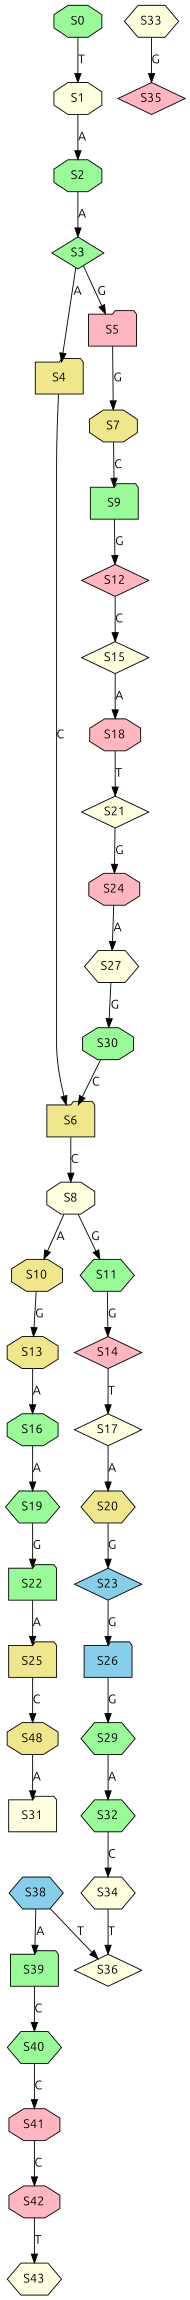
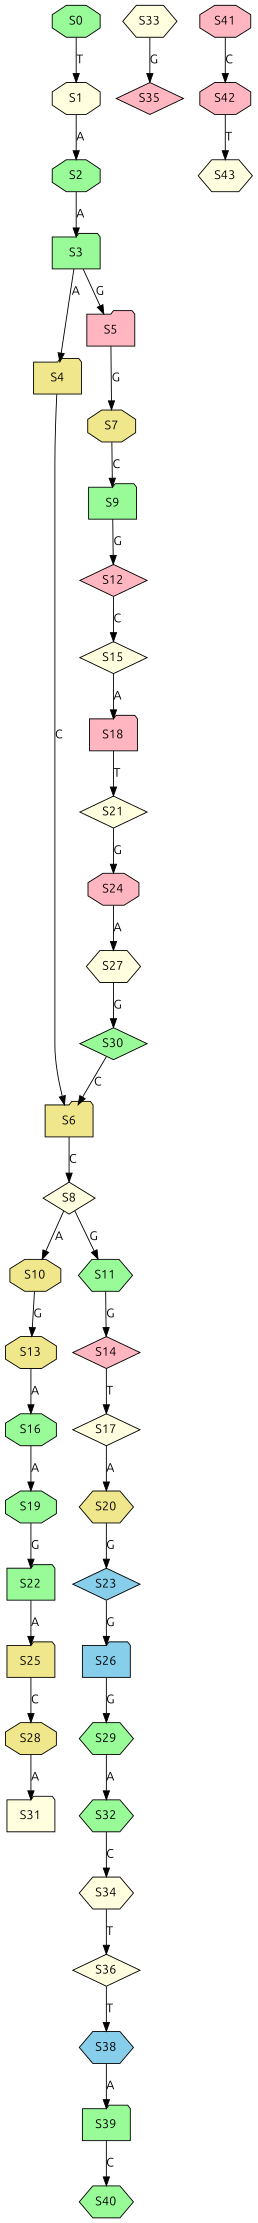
node "S3": shape diamond -> folder
node "S18": shape octagon -> folder
node "S30": shape octagon -> diamond
node "S8": shape octagon -> diamond
node "S19": shape hexagon -> octagon
node "S48": label "S48" -> "S28"
edge "S38" -> "S36": reversed
edge "S40" -> "S41": removed, label "C"
